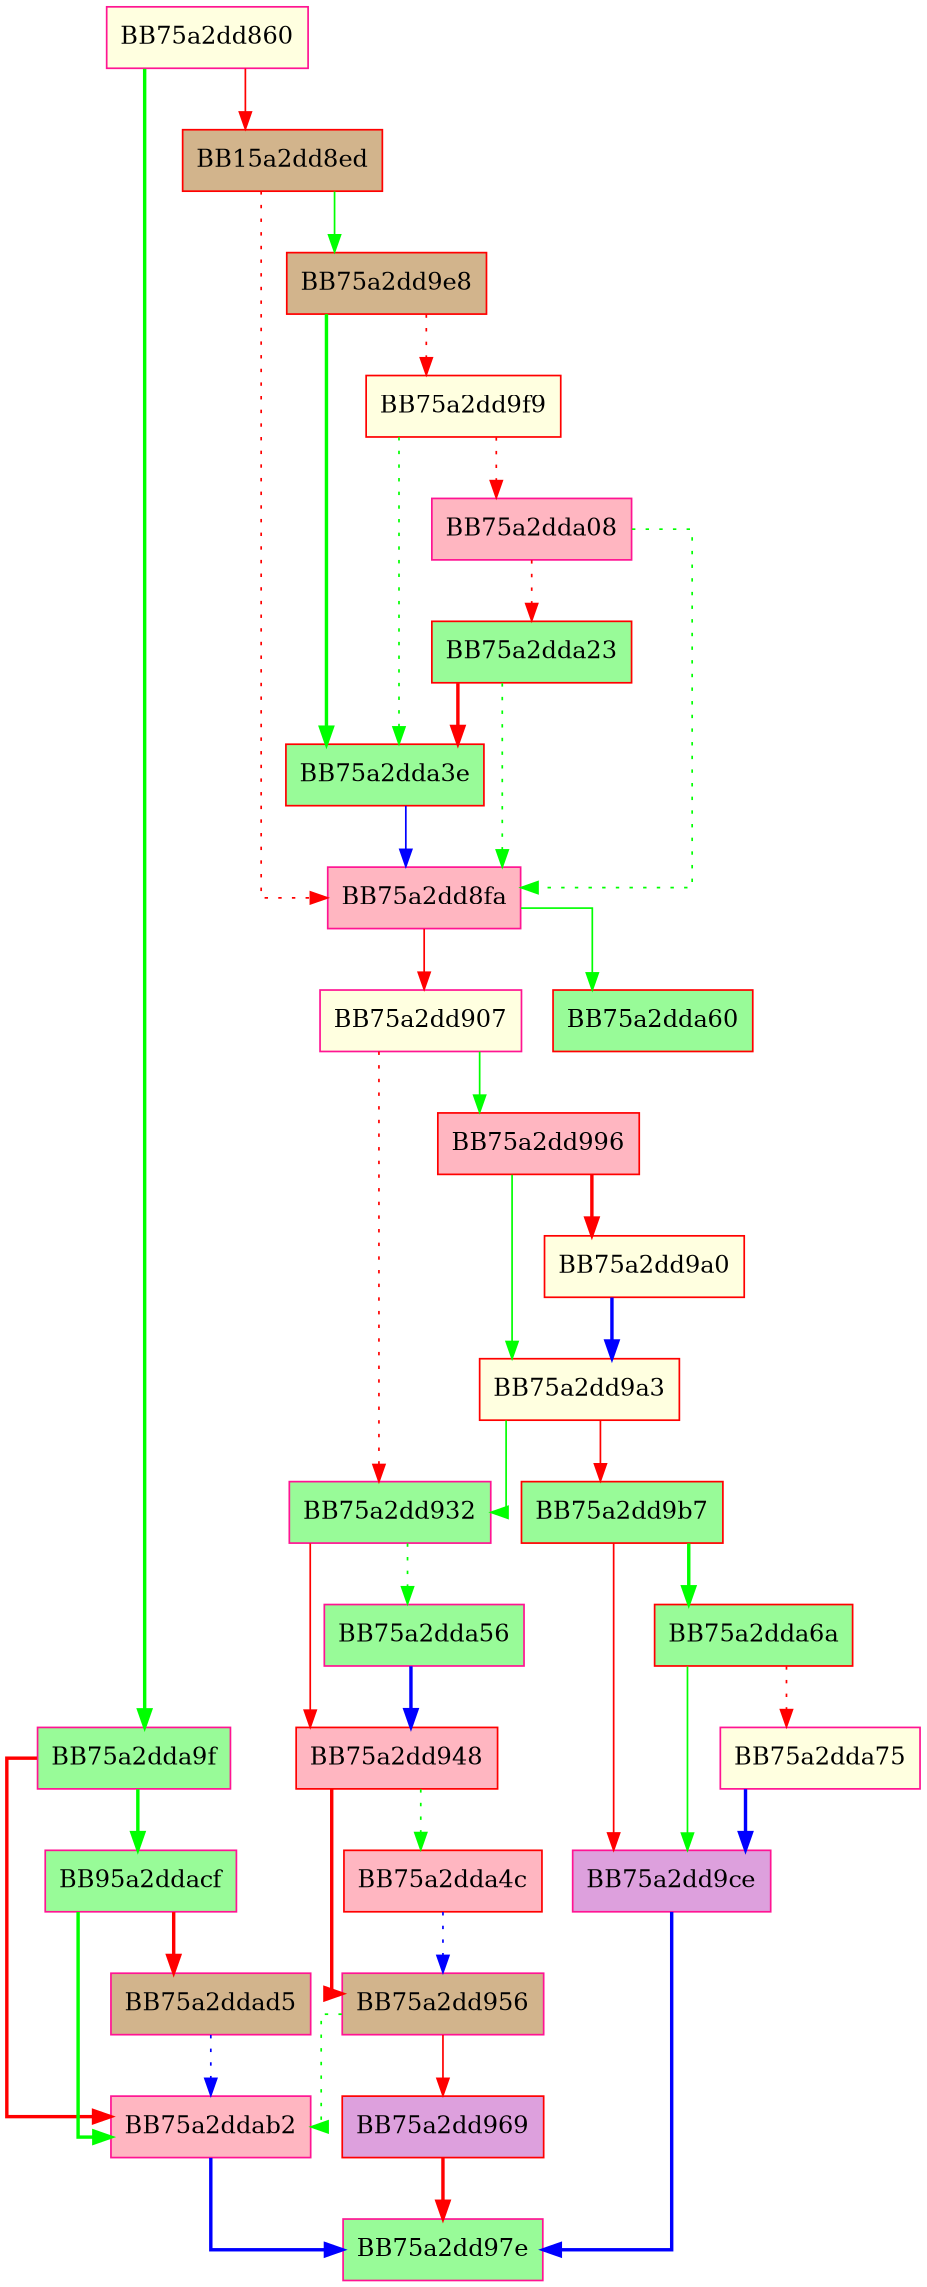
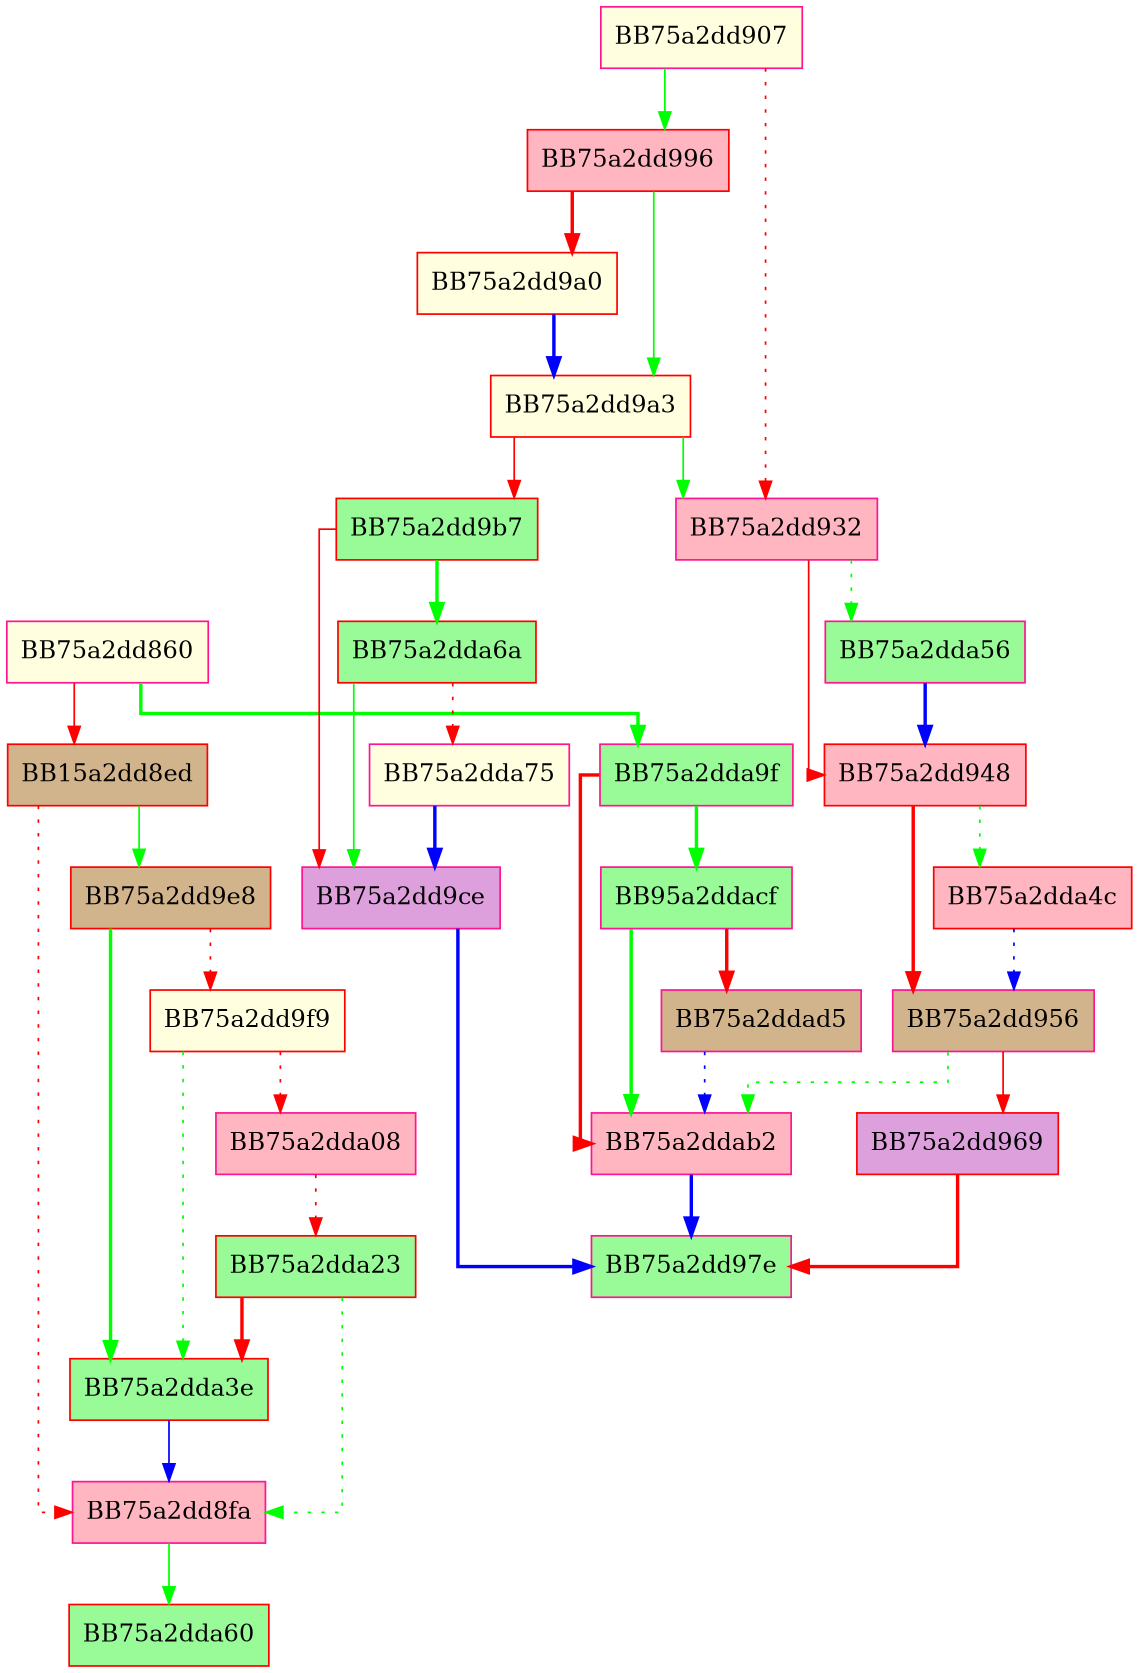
edge "BB75a2dda08" -> "BB75a2dd8fa": removed
edge "BB75a2dd8fa" -> "BB75a2dd907": removed
node "BB75a2dd932": fillcolor palegreen -> lightpink
